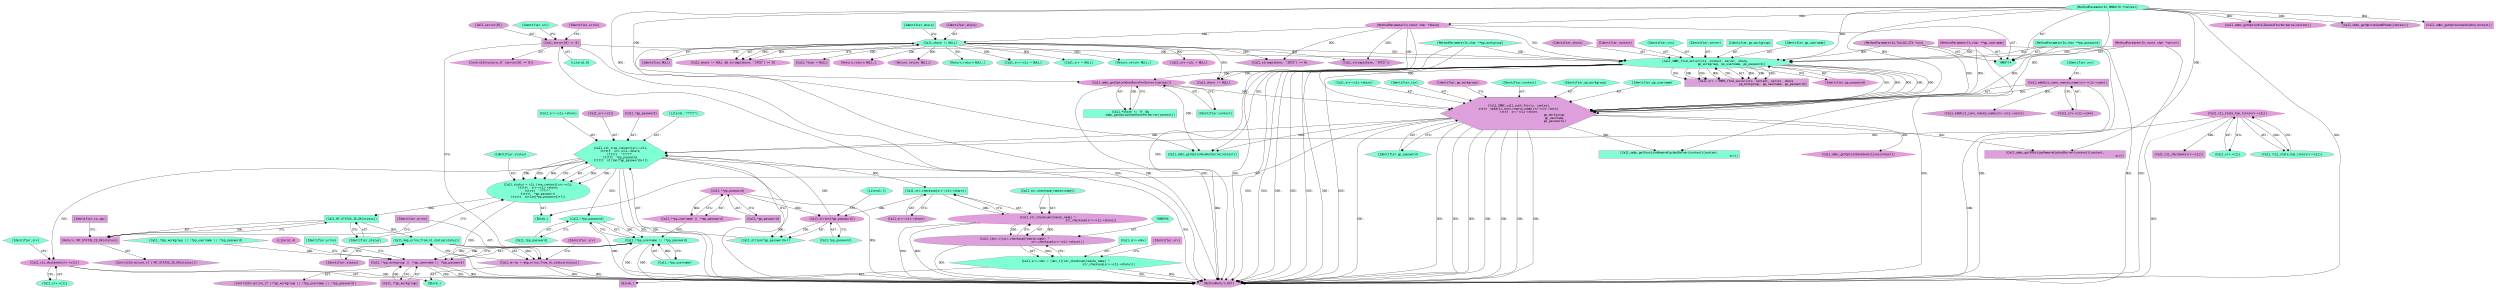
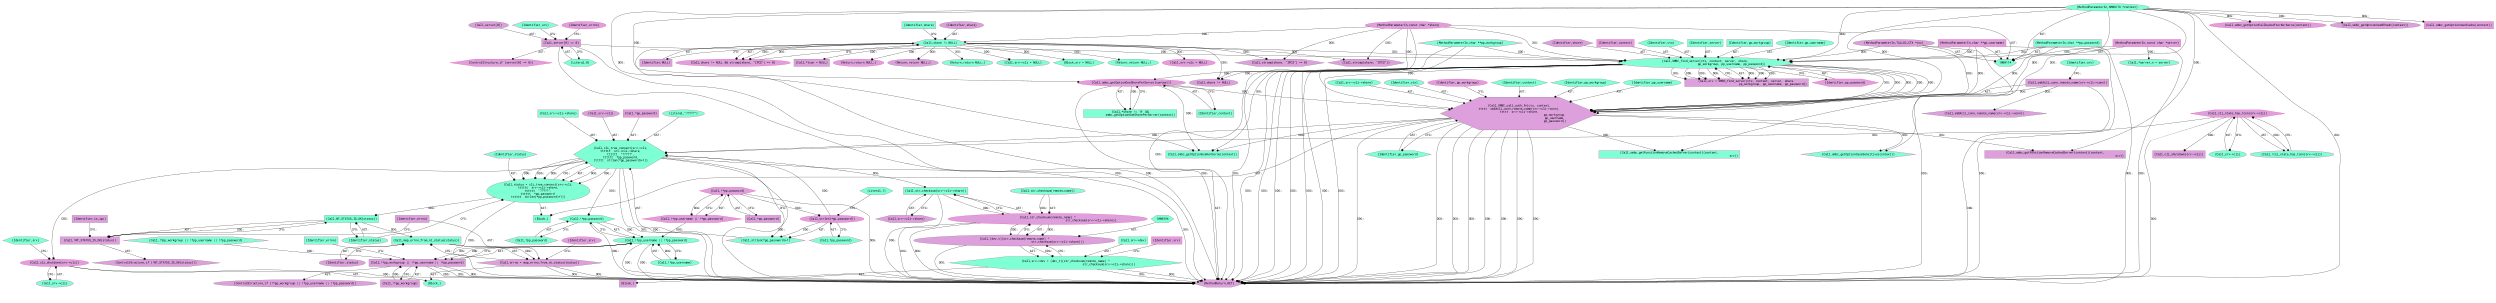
edge "(MethodParameterIn,SMBCCTX *context)" -> "(MethodParameterIn,const char *share)": now "(MethodParameterIn,SMBCCTX *context)" -> "(Call,smbc_getOptionCaseSensitive(context))"
node "(Call,srv = NULL)": label "(Call,srv = NULL)" -> "(Block,srv = NULL)"
node "(Call,*server_n = server)": added
node "(Call,srv->cli->conn)": removed
edge "(Call,server[0] == 0)" -> "(Call,errno = map_errno_from_nt_status(status))": now "(Call,server[0] == 0)" -> "(Literal,0)"
node "(Call,smbc_getOptionCaseSensitive(context))": fillcolor plum -> aquamarine
edge "(Call,str_checksum(srv->cli->share))" -> "(Call,strlen(*pp_password))": now "(Call,str_checksum(srv->cli->share))" -> "(MethodReturn,RET)"
edge "(Call,smbc_getOptionOneSharePerServer(context))" -> "(MethodReturn,RET)": label "DDG: " -> "AST: "
node "(Return,!NT_STATUS_IS_OK(status))": label "(Return,!NT_STATUS_IS_OK(status))" -> "(Call,!NT_STATUS_IS_OK(status))"
node "(Literal,4)": removed
